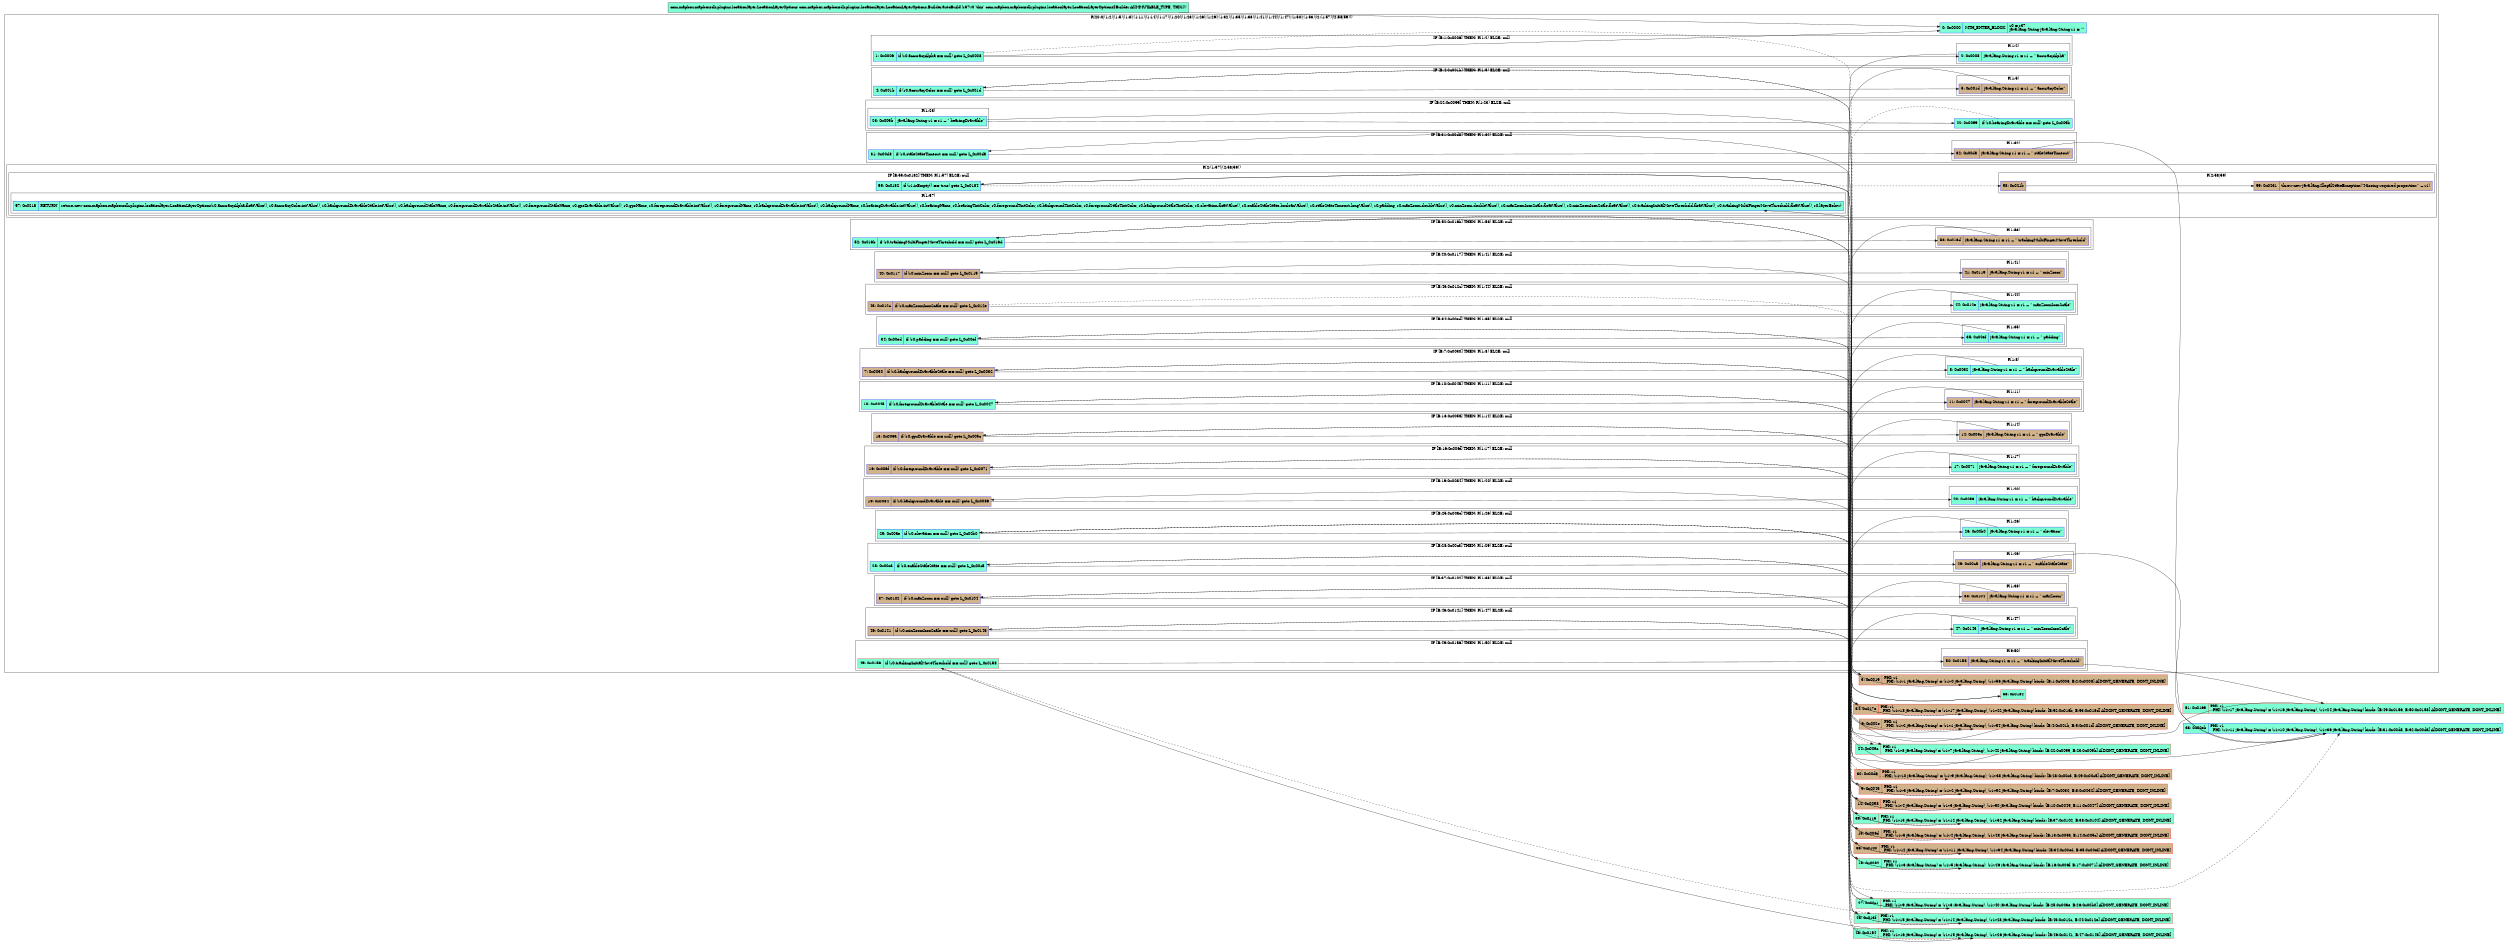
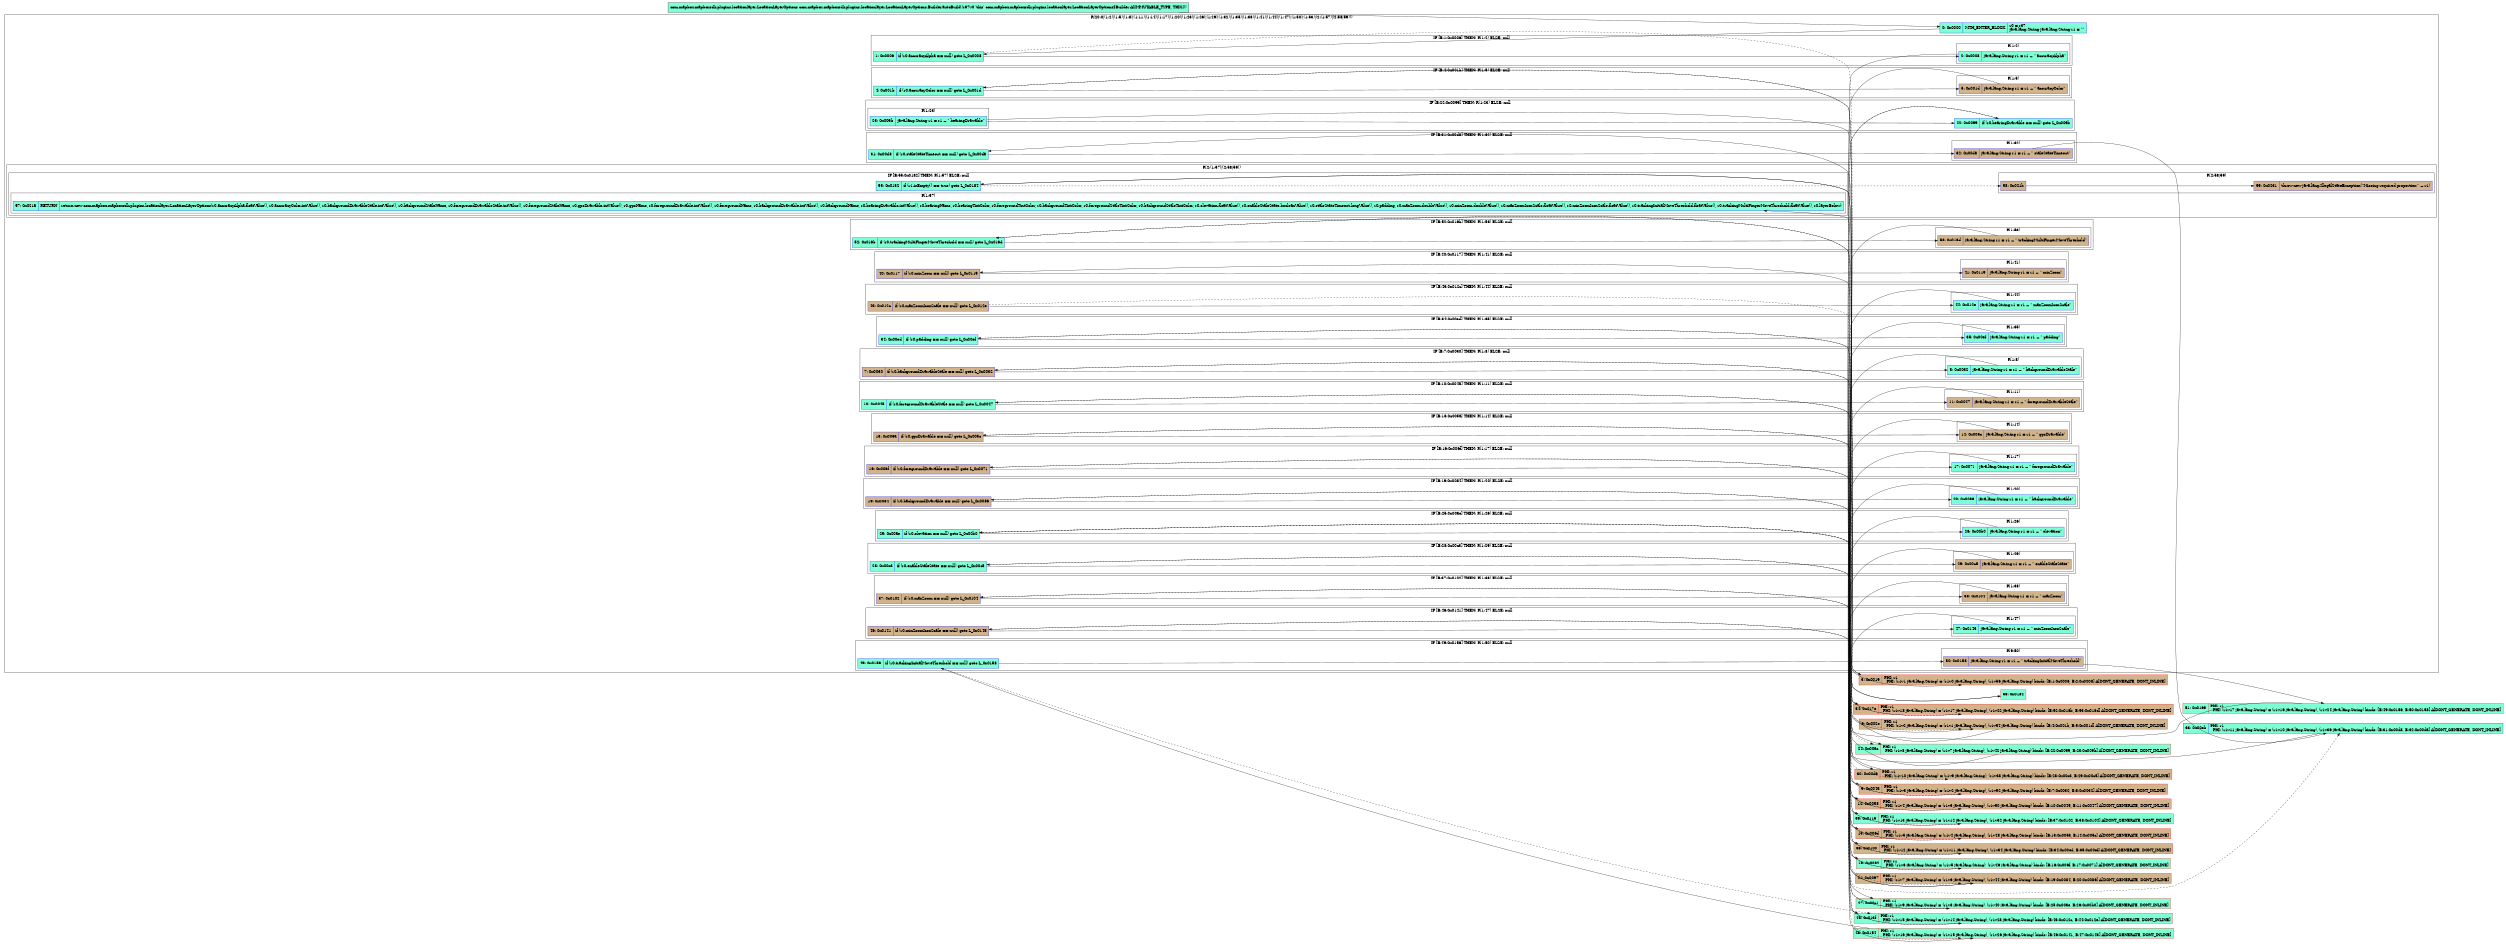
edge "1: 0x0006" -> "0: 0x0000": reversed
edge "29: 0x00c5" -> "33: 0x00eb": now "29: 0x00c5" -> "30: 0x00d6"
node "49: 0x0156": color red -> blue
node "21: 0x0097": added
